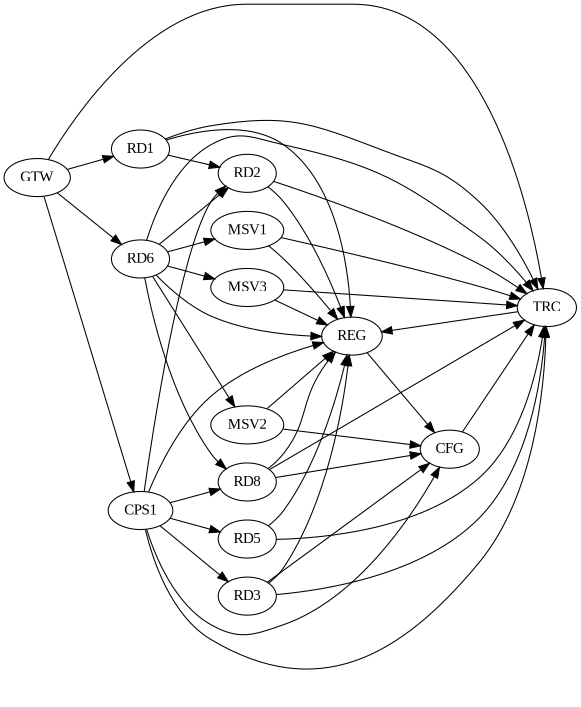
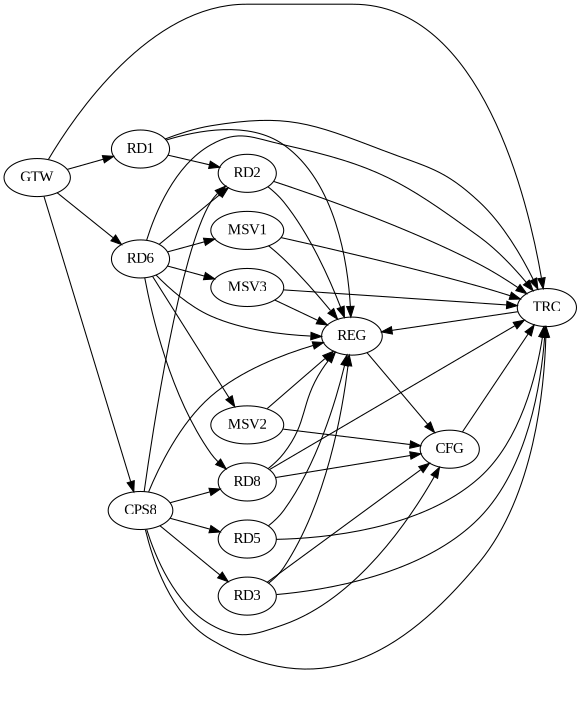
node "CPS1": label "CPS1" -> "CPS8"
